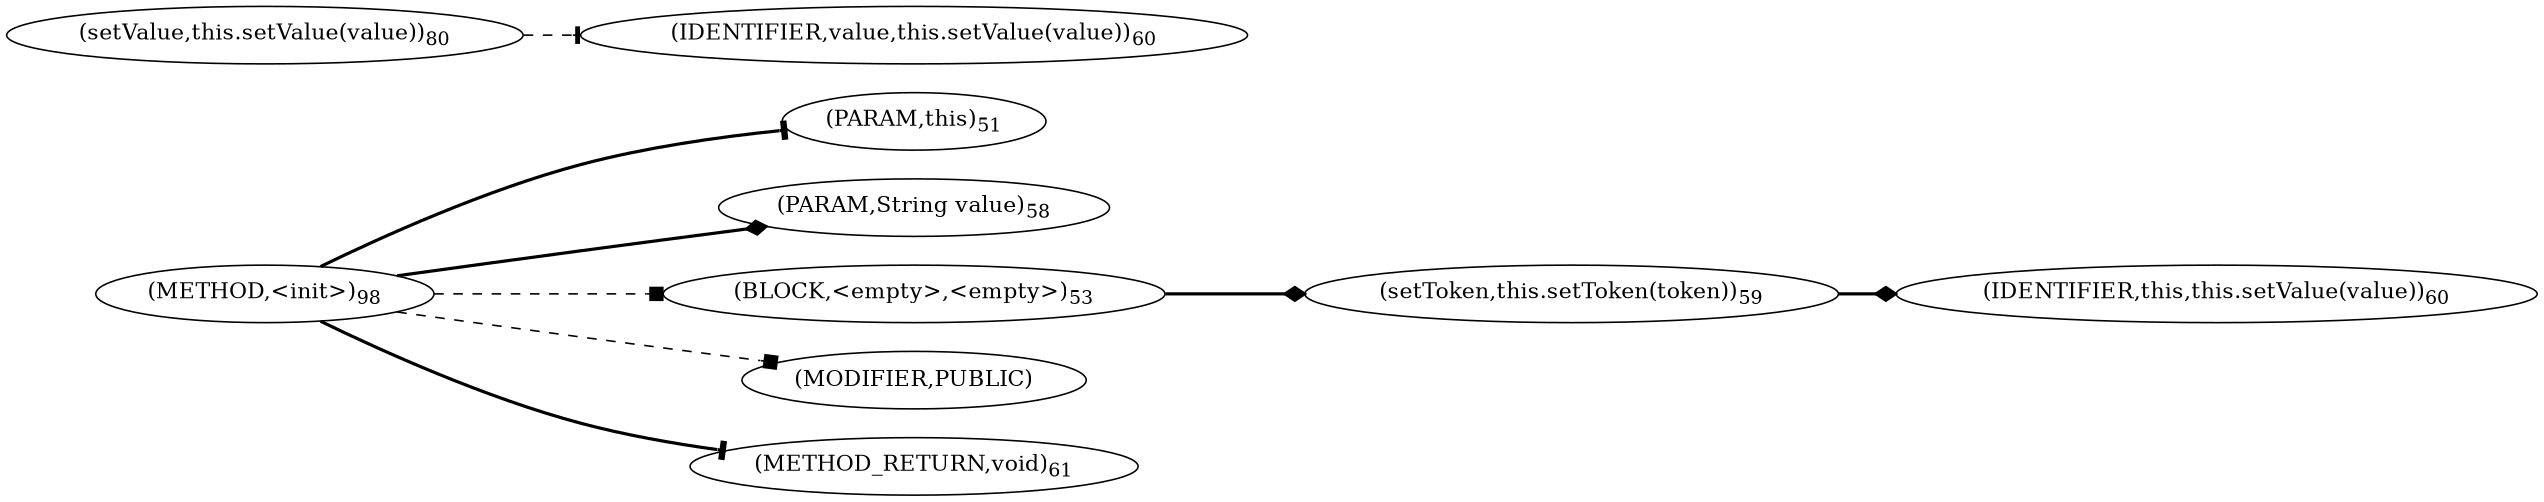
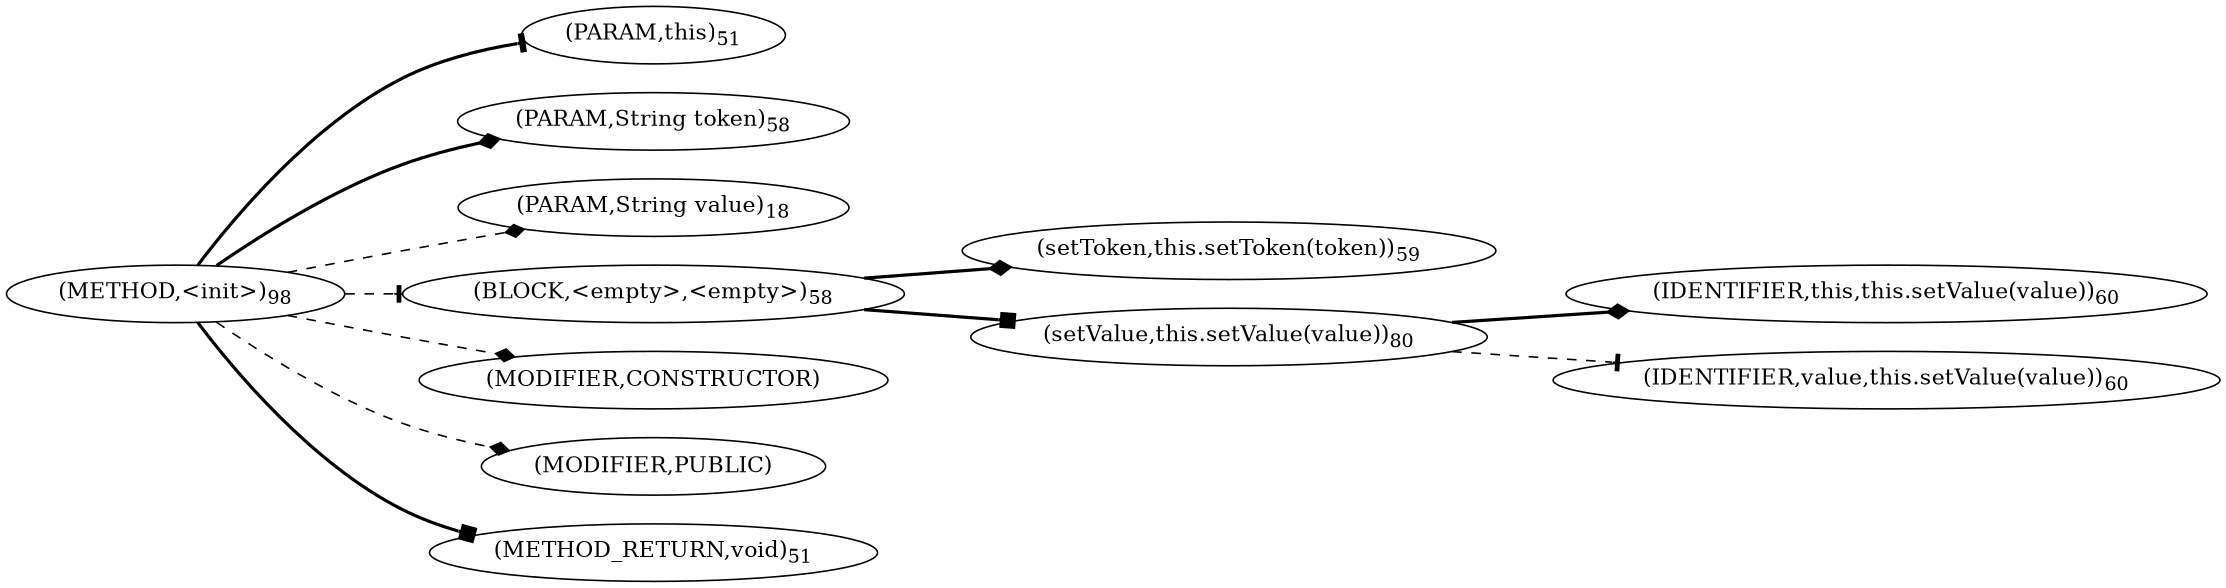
node "(PARAM,String token)": added
node "(PARAM,String value)": text "58" -> "18"
edge "(METHOD,<init>)" -> "(PARAM,String value)": style bold -> dashed
node "(BLOCK,<empty>,<empty>)": text "53" -> "58"
edge "(METHOD,<init>)" -> "(BLOCK,<empty>,<empty>)": arrowhead box -> tee
edge "(setToken,this.setToken(token))" -> "(IDENTIFIER,this,this.setValue(value))": now "(setValue,this.setValue(value))" -> "(IDENTIFIER,this,this.setValue(value))"
edge "(BLOCK,<empty>,<empty>)" -> "(setValue,this.setValue(value))": added
edge "(METHOD,<init>)" -> "(MODIFIER,PUBLIC)": arrowhead box -> diamond
node "(MODIFIER,CONSTRUCTOR)": added
edge "(METHOD,<init>)" -> "(METHOD_RETURN,void)": arrowhead tee -> box
node "(METHOD_RETURN,void)": text "61" -> "51"
